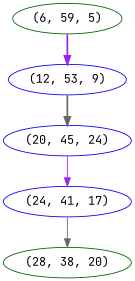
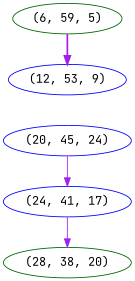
edge "(12, 53, 9)" -> "(20, 45, 24)": removed
edge "(24, 41, 17)" -> "(28, 38, 20)": color gray40 -> purple
